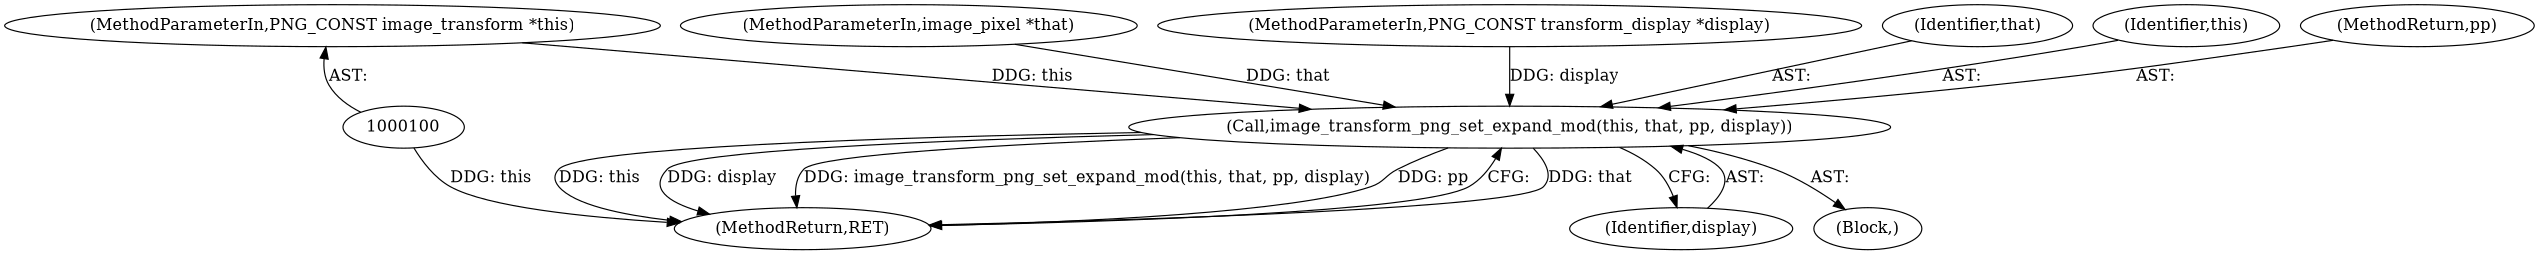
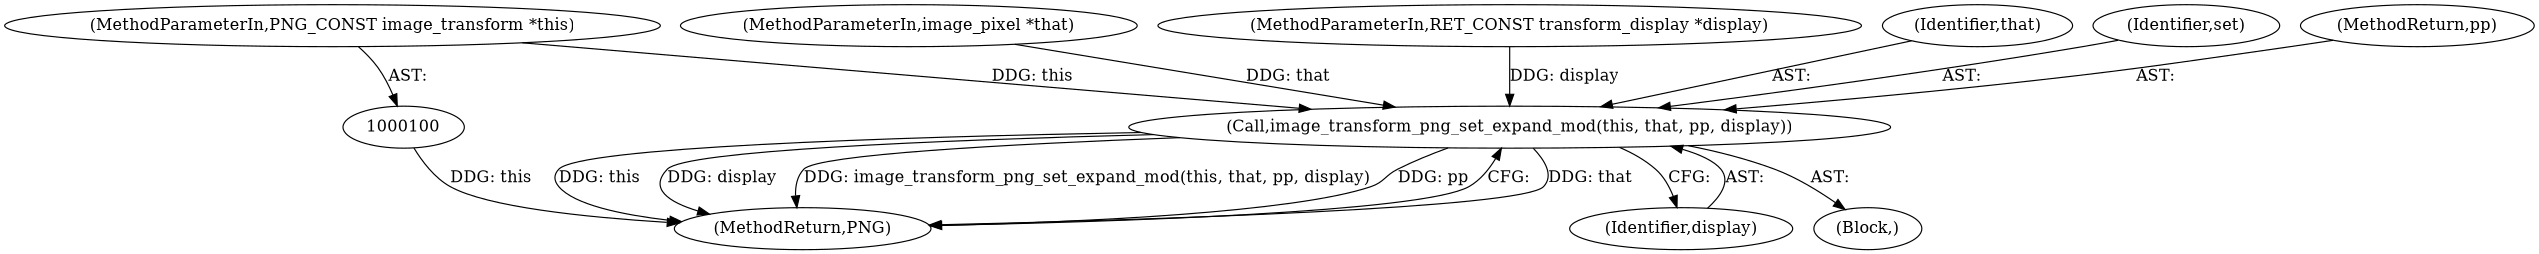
node "(MethodParameterIn,PNG_CONST transform_display *display)": label "(MethodParameterIn,PNG_CONST transform_display *display)" -> "(MethodParameterIn,RET_CONST transform_display *display)"
node "(Identifier,this)": label "(Identifier,this)" -> "(Identifier,set)"
edge "1000100" -> "(MethodParameterIn,PNG_CONST image_transform *this)": reversed
node "(MethodReturn,RET)": label "(MethodReturn,RET)" -> "(MethodReturn,PNG)"
